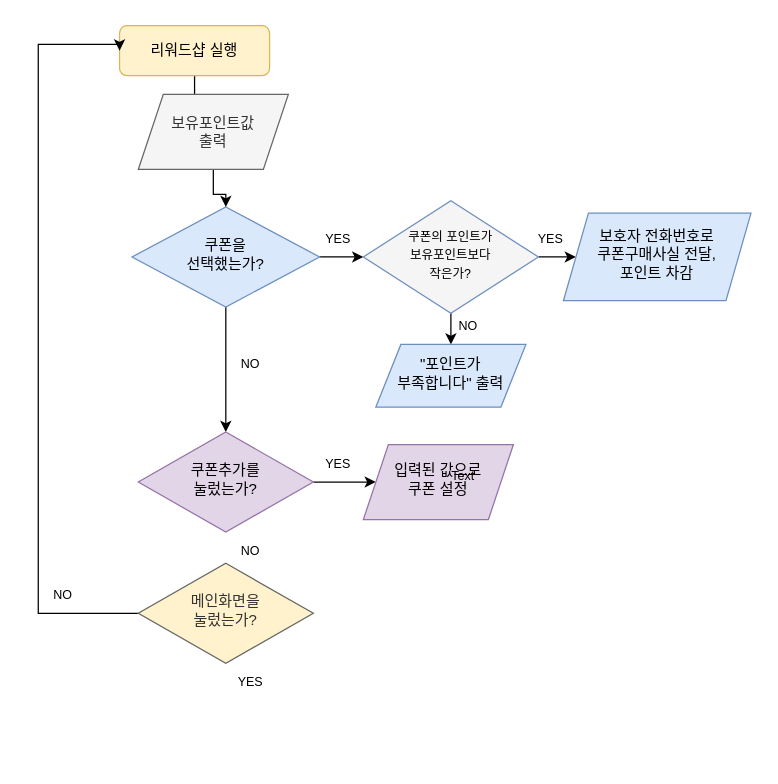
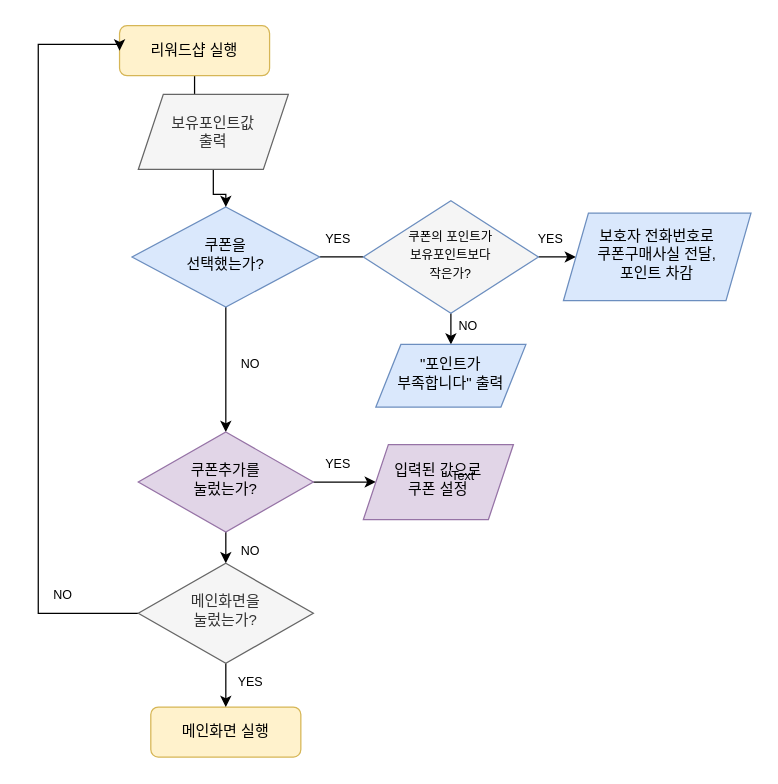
edge "쿠폰을 선택했는가?" -> "쿠폰의 포인트가 보유포인트보다 작은가?": arrowhead classic -> none
edge "쿠폰추가를 눌렀는가?" -> "메인화면을 눌렀는가?": added
node "메인화면을 눌렀는가?": fillcolor #fff2cc -> #f5f5f5
edge "메인화면을 눌렀는가?" -> "메인화면 실행": added
node "메인화면 실행": added
